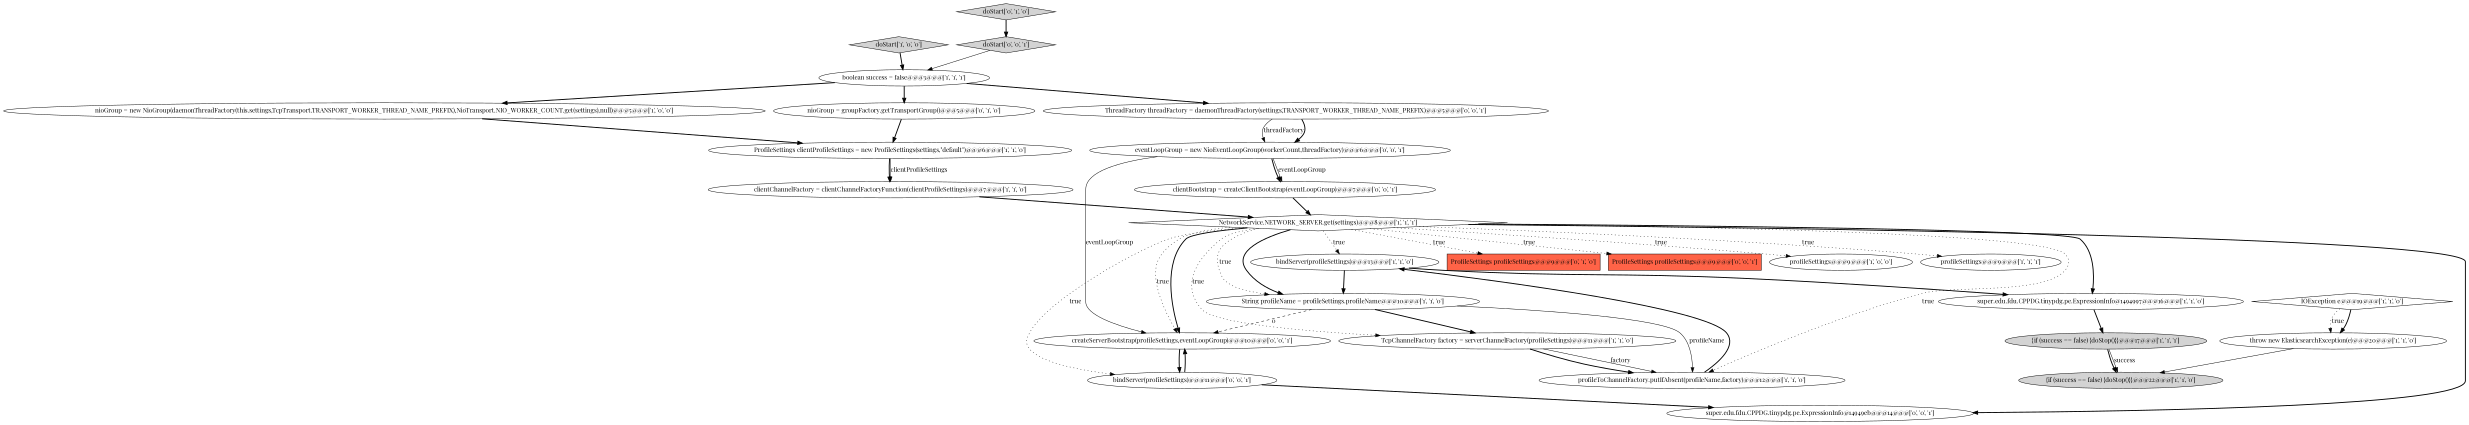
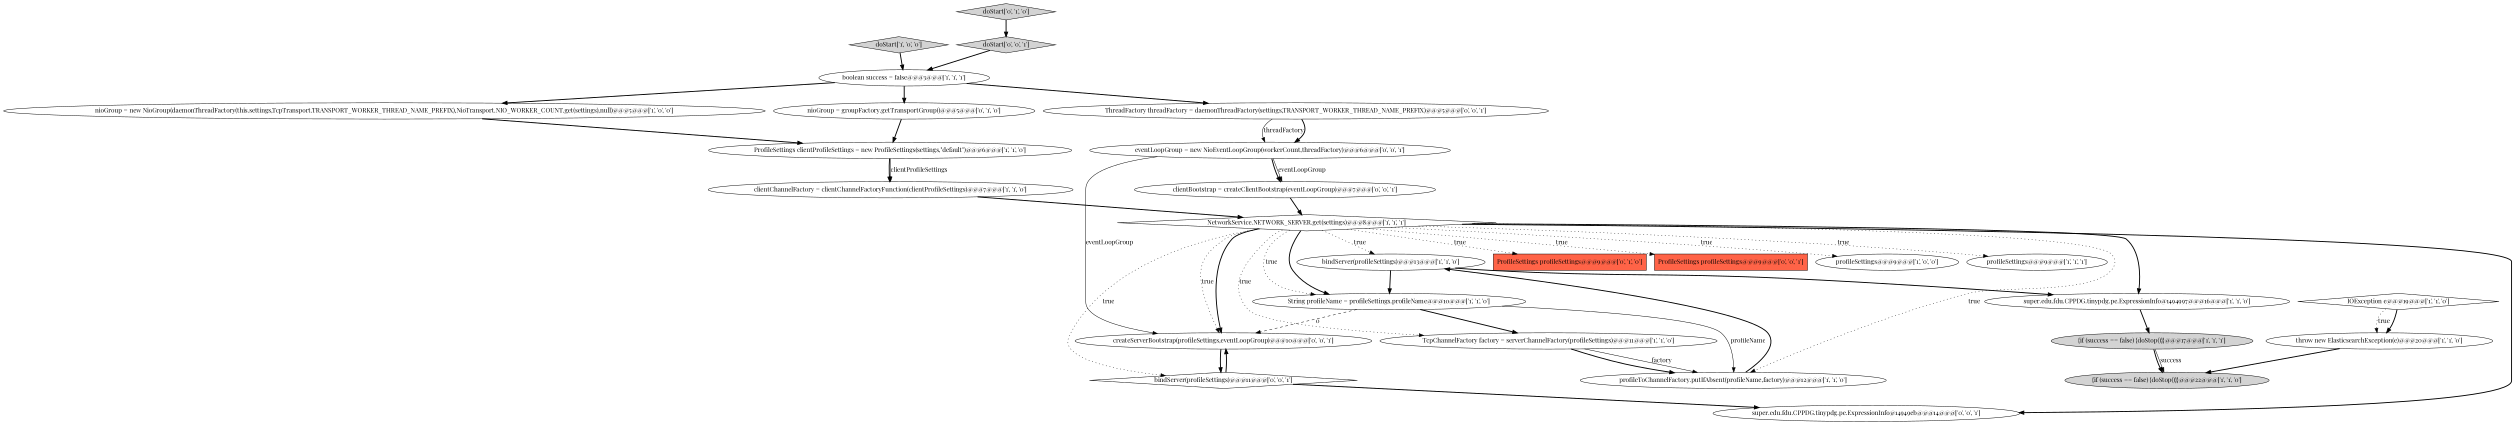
edge "doStart['0', '0', '1']" -> "boolean success = false@@@3@@@['1', '1', '1']": style solid -> bold
edge "throw new ElasticsearchException(e)@@@20@@@['1', '1', '0']" -> "{if (success == false) {doStop()}}@@@22@@@['1', '1', '0']": style solid -> bold
node "bindServer(profileSettings)@@@11@@@['0', '0', '1']": shape ellipse -> diamond
